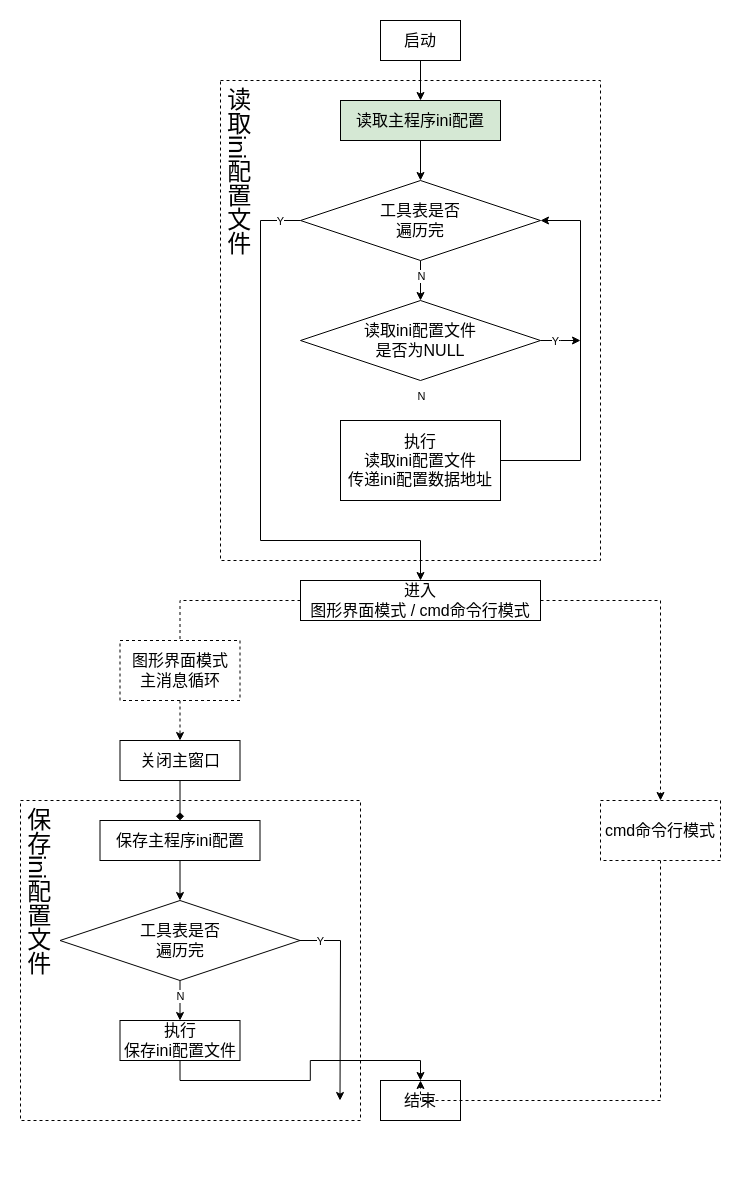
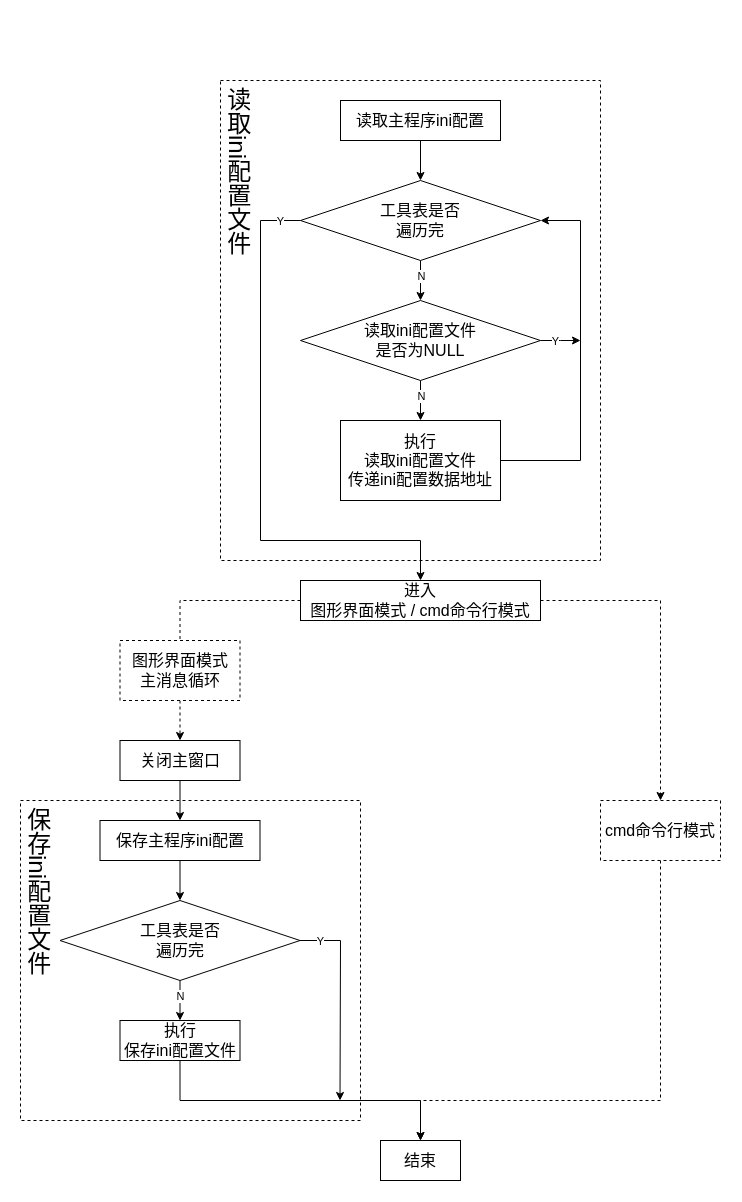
node "启动": removed
edge "启动" -> "读取主程序ini配置": removed
node "读取主程序ini配置": fillcolor #d5e8d4 -> #ffffff
edge "读取ini配置文件 是否为NULL" -> "执行 读取ini配置文件 传递ini配置数据地址": added
edge "关闭主窗口" -> "保存主程序ini配置": arrowhead diamond -> classic
node "结束": moved (421, 1101) -> (421, 1161)
